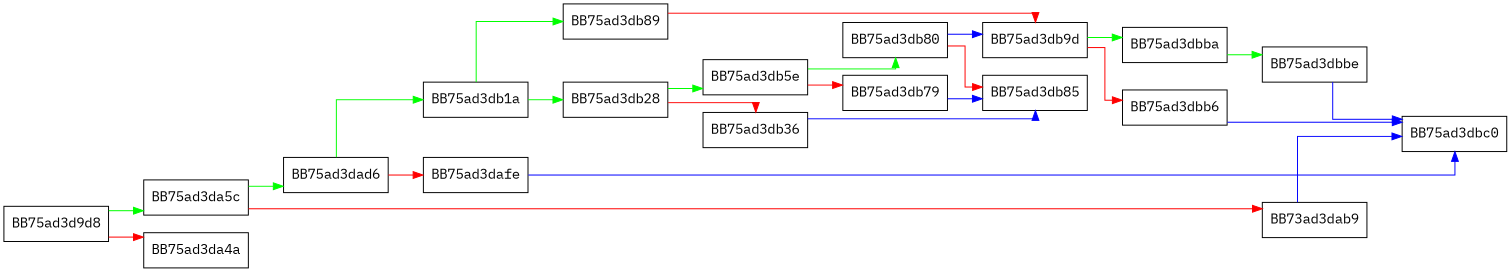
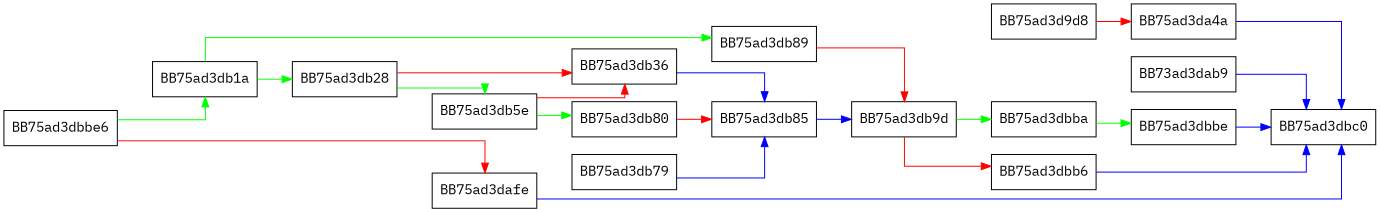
edge "BB75ad3da4a" -> "BB75ad3dbc0": added
edge "BB75ad3db80" -> "BB75ad3db9d": now "BB75ad3db85" -> "BB75ad3db9d"
edge "BB75ad3db5e" -> "BB75ad3db79": now "BB75ad3db5e" -> "BB75ad3db36"
node "BB75ad3dad6": label "BB75ad3dad6" -> "BB75ad3dbbe6"
node "BB75ad3da5c": removed
